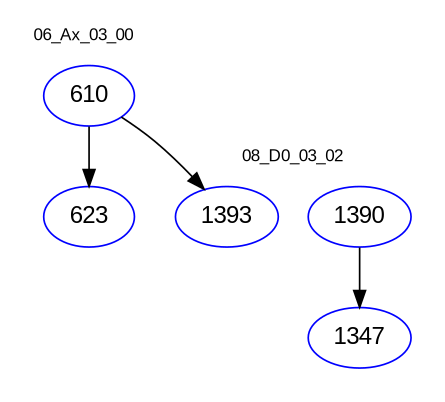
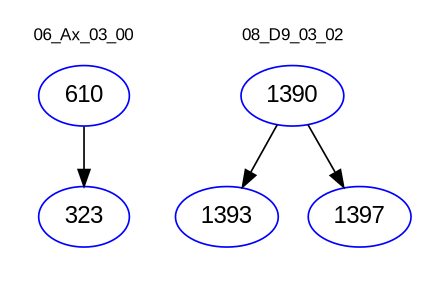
edge "610" -> "1393": now "1390" -> "1393"
cluster "08_D0_03_02": label "08_D0_03_02" -> "08_D9_03_02"
node "623": label "623" -> "323"
node "1347": label "1347" -> "1397"
